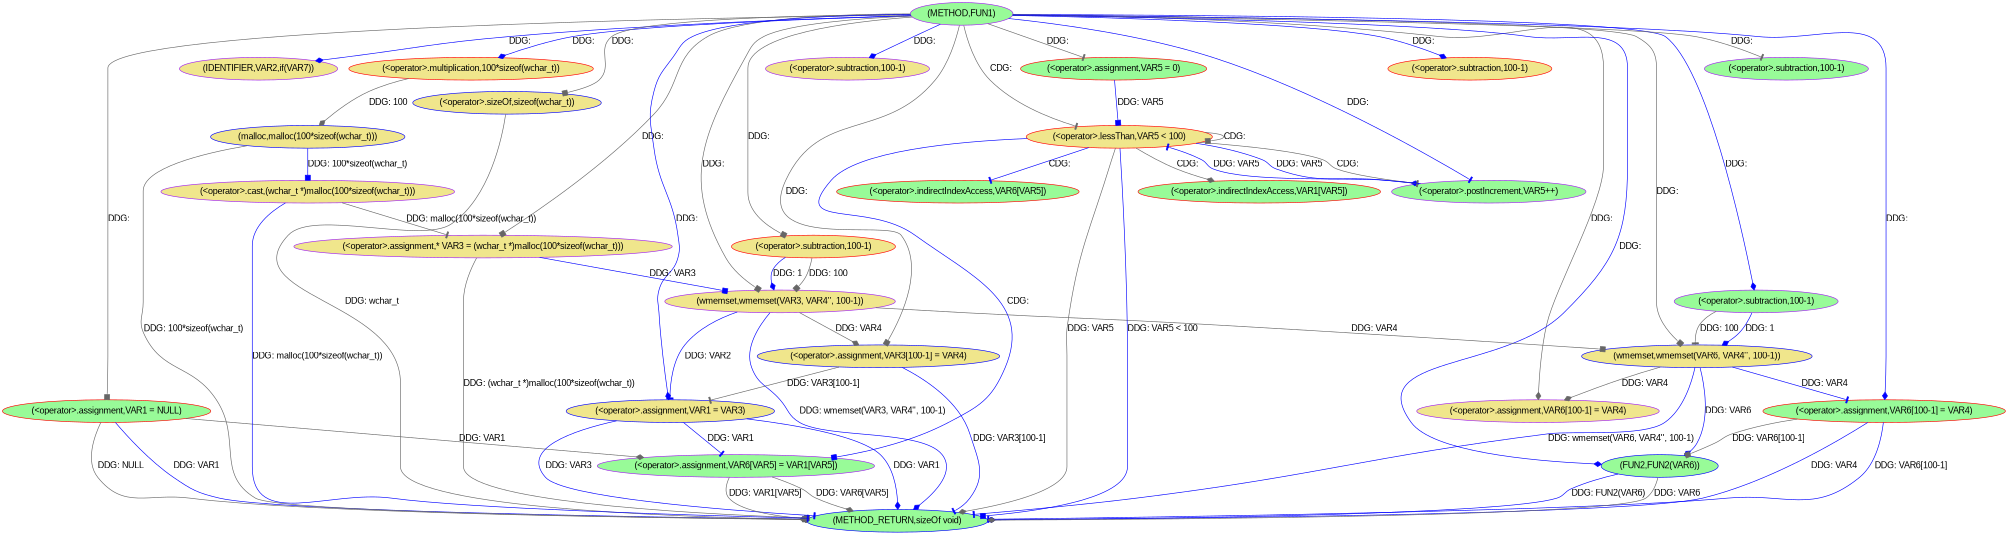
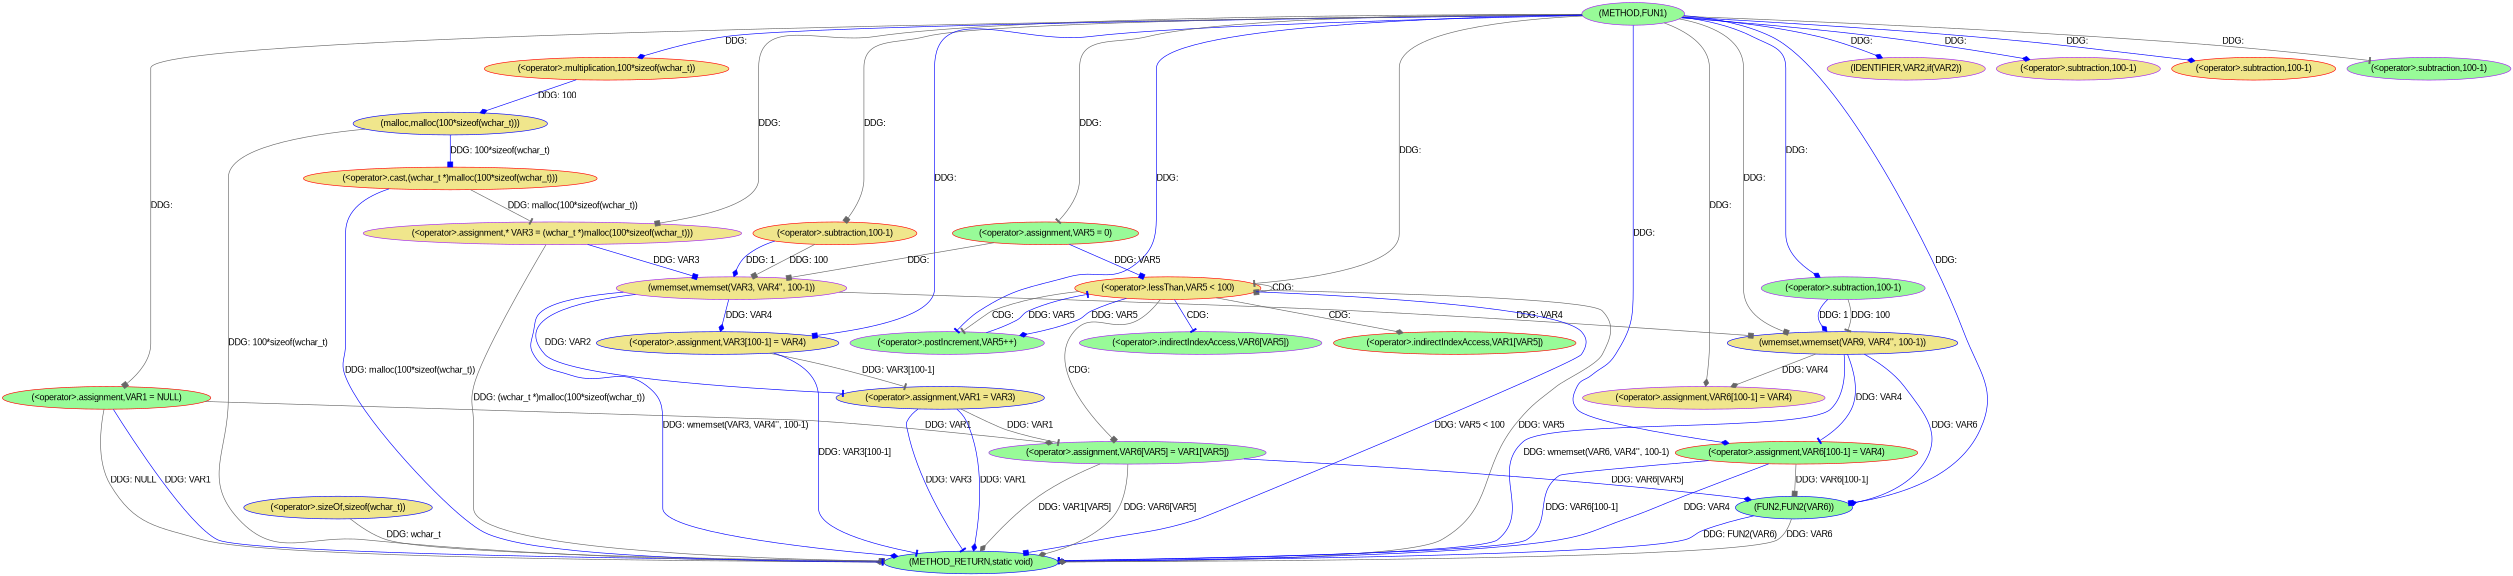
edge "(METHOD,FUN1)" -> "(<operator>.sizeOf,sizeof(wchar_t))": removed, label "DDG:"
node "(IDENTIFIER,VAR2,if(VAR7))": label "(IDENTIFIER,VAR2,if(VAR7))" -> "(IDENTIFIER,VAR2,if(VAR2))"
edge "(METHOD,FUN1)" -> "(<operator>.lessThan,VAR5 < 100)": label "CDG: " -> "DDG: "
edge "(METHOD,FUN1)" -> "(FUN2,FUN2(VAR6))": arrowhead diamond -> box
edge "(METHOD,FUN1)" -> "(wmemset,wmemset(VAR3, VAR4'', 100-1))": now "(<operator>.assignment,VAR5 = 0)" -> "(wmemset,wmemset(VAR3, VAR4'', 100-1))"
edge "(<operator>.multiplication,100*sizeof(wchar_t))" -> "(malloc,malloc(100*sizeof(wchar_t)))": color gray40 -> blue
edge "(METHOD,FUN1)" -> "(<operator>.assignment,VAR1 = VAR3)": removed, label "DDG:"
edge "(METHOD,FUN1)" -> "(<operator>.assignment,VAR3[100-1] = VAR4)": color gray40 -> blue
node "(<operator>.cast,(wchar_t *)malloc(100*sizeof(wchar_t)))": color purple -> red
node "(<operator>.indirectIndexAccess,VAR6[VAR5])": color red -> purple
edge "(<operator>.lessThan,VAR5 < 100)" -> "(<operator>.assignment,VAR6[VAR5] = VAR1[VAR5])": color blue -> gray40
edge "(wmemset,wmemset(VAR3, VAR4'', 100-1))" -> "(<operator>.assignment,VAR3[100-1] = VAR4)": color gray40 -> blue
node "(wmemset,wmemset(VAR6, VAR4'', 100-1))": label "(wmemset,wmemset(VAR6, VAR4'', 100-1))" -> "(wmemset,wmemset(VAR9, VAR4'', 100-1))"
edge "(<operator>.assignment,VAR1 = VAR3)" -> "(<operator>.assignment,VAR6[VAR5] = VAR1[VAR5])": color blue -> gray40
edge "(<operator>.assignment,VAR6[VAR5] = VAR1[VAR5])" -> "(FUN2,FUN2(VAR6))": added, label "DDG: VAR6[VAR5]"
node "(METHOD_RETURN,sizeOf void)": label "(METHOD_RETURN,sizeOf void)" -> "(METHOD_RETURN,static void)"
